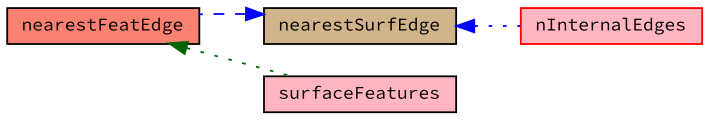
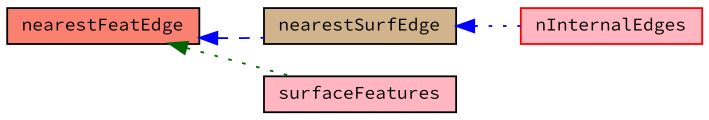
edge "nearestFeatEdge" -> "nearestSurfEdge": reversed
